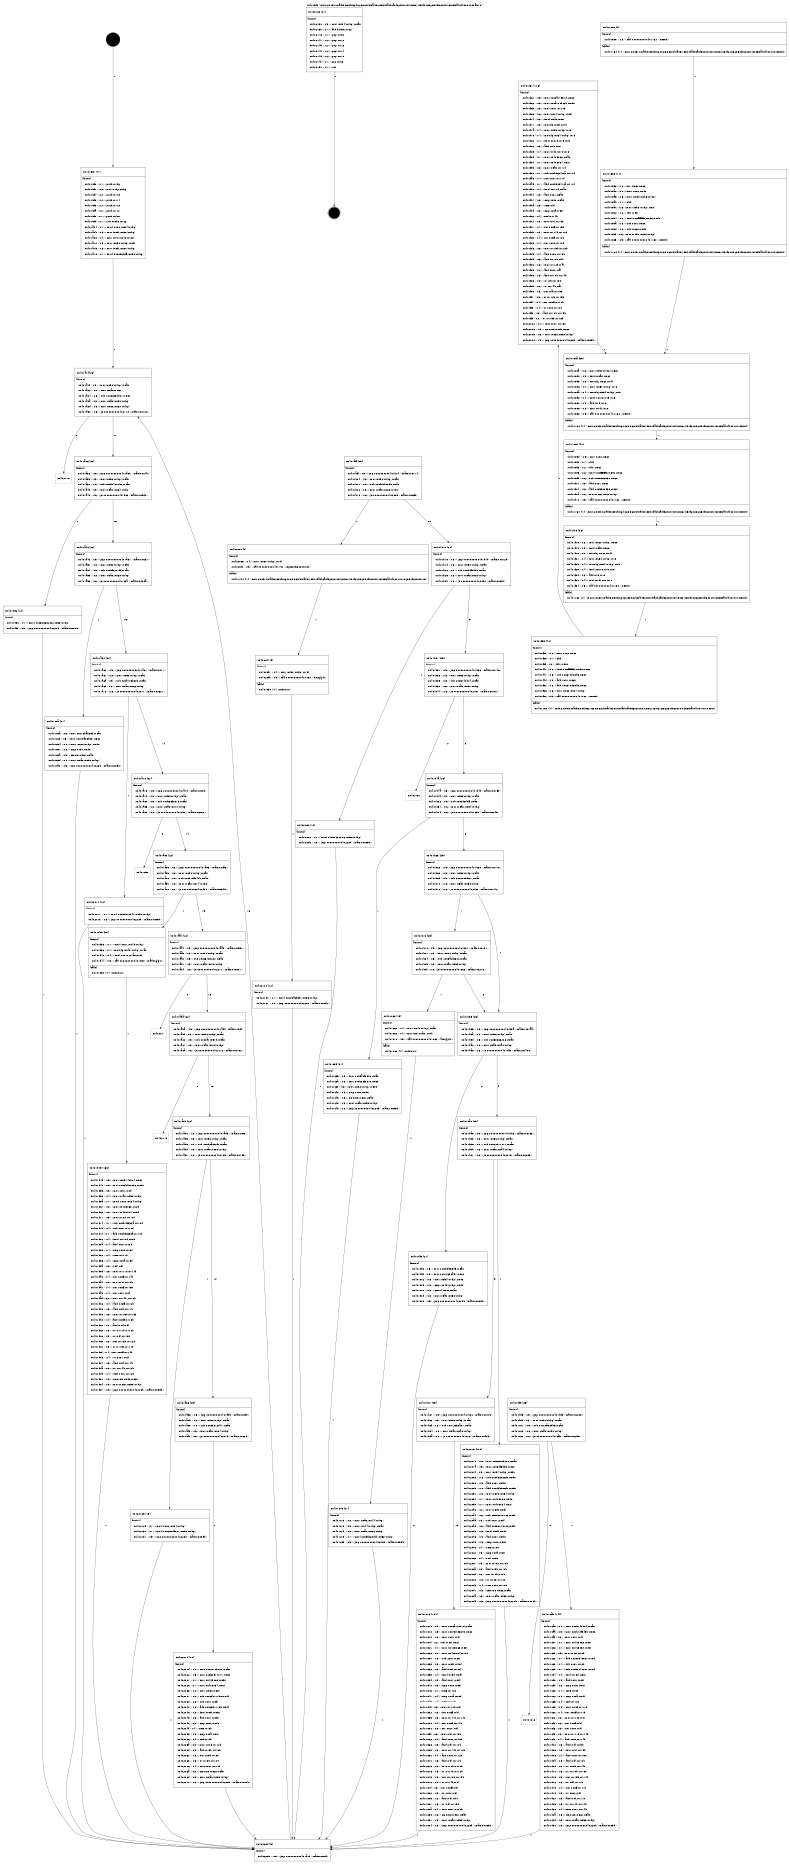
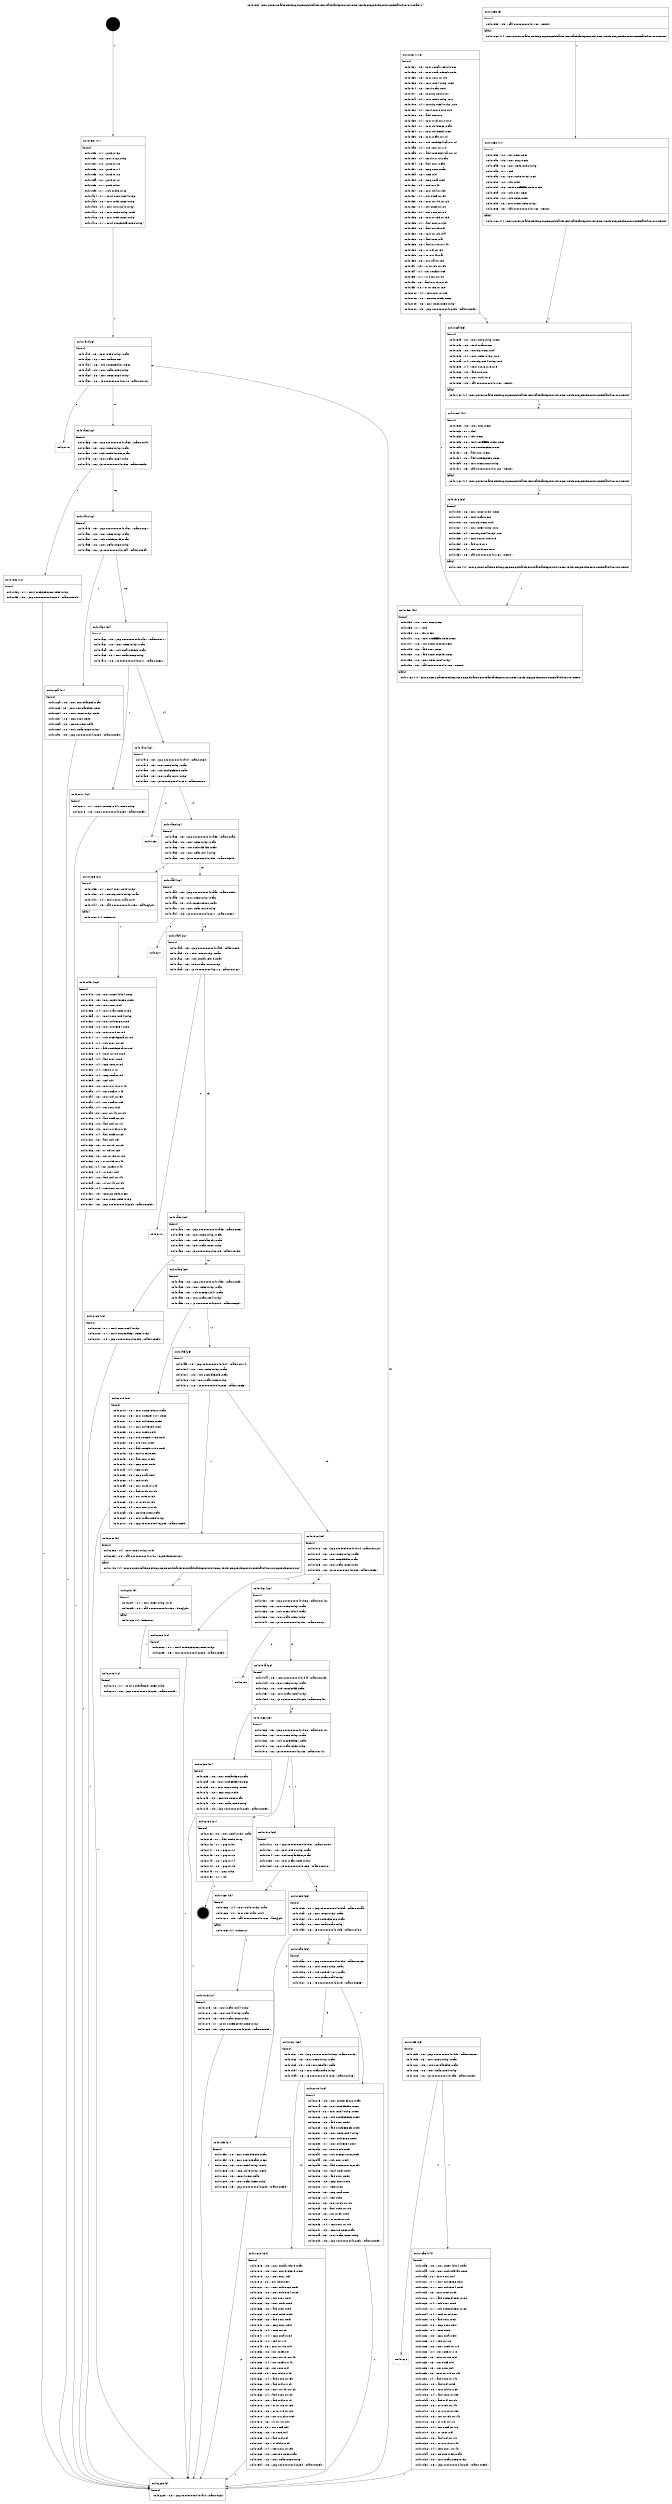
edge "0x401b63 [25]" -> "0x401b95 [25]": now "0x401b63 [25]" -> "0x40213c [21]"
edge "0x401ae6 [25]" -> "0x401aff [25]": added, label "11"
edge "0x402100 [12]" -> "0x40228b [5]": removed, label "1"
